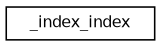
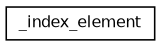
node "_index_index": label "_index_index" -> "_index_element"
